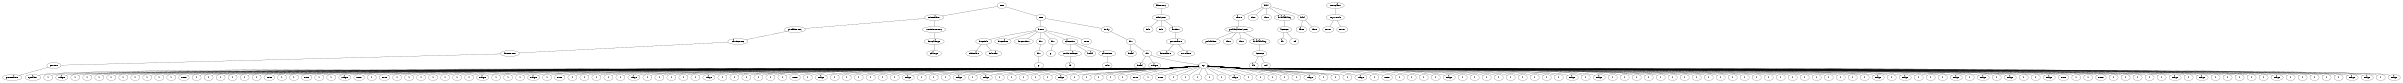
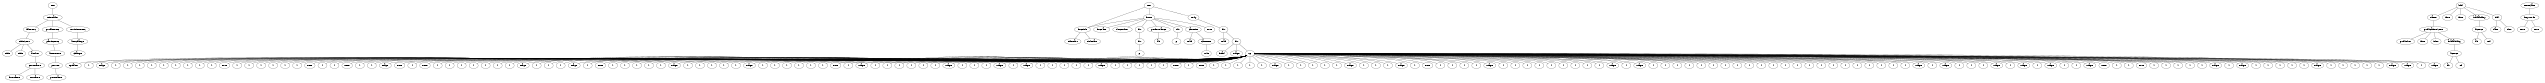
edge "TEI" -- "text": now "docTitle" -- "text"
edge "teiHeader" -- "fileDesc": added
edge "castList" -- "performance": now "front" -- "performance"
